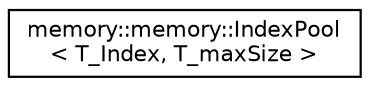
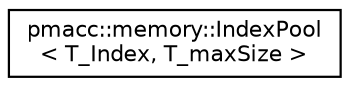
node "memory::memory::IndexPool < T_Index, T_maxSize >": label "memory::memory::IndexPool < T_Index, T_maxSize >" -> "pmacc::memory::IndexPool < T_Index, T_maxSize >"
